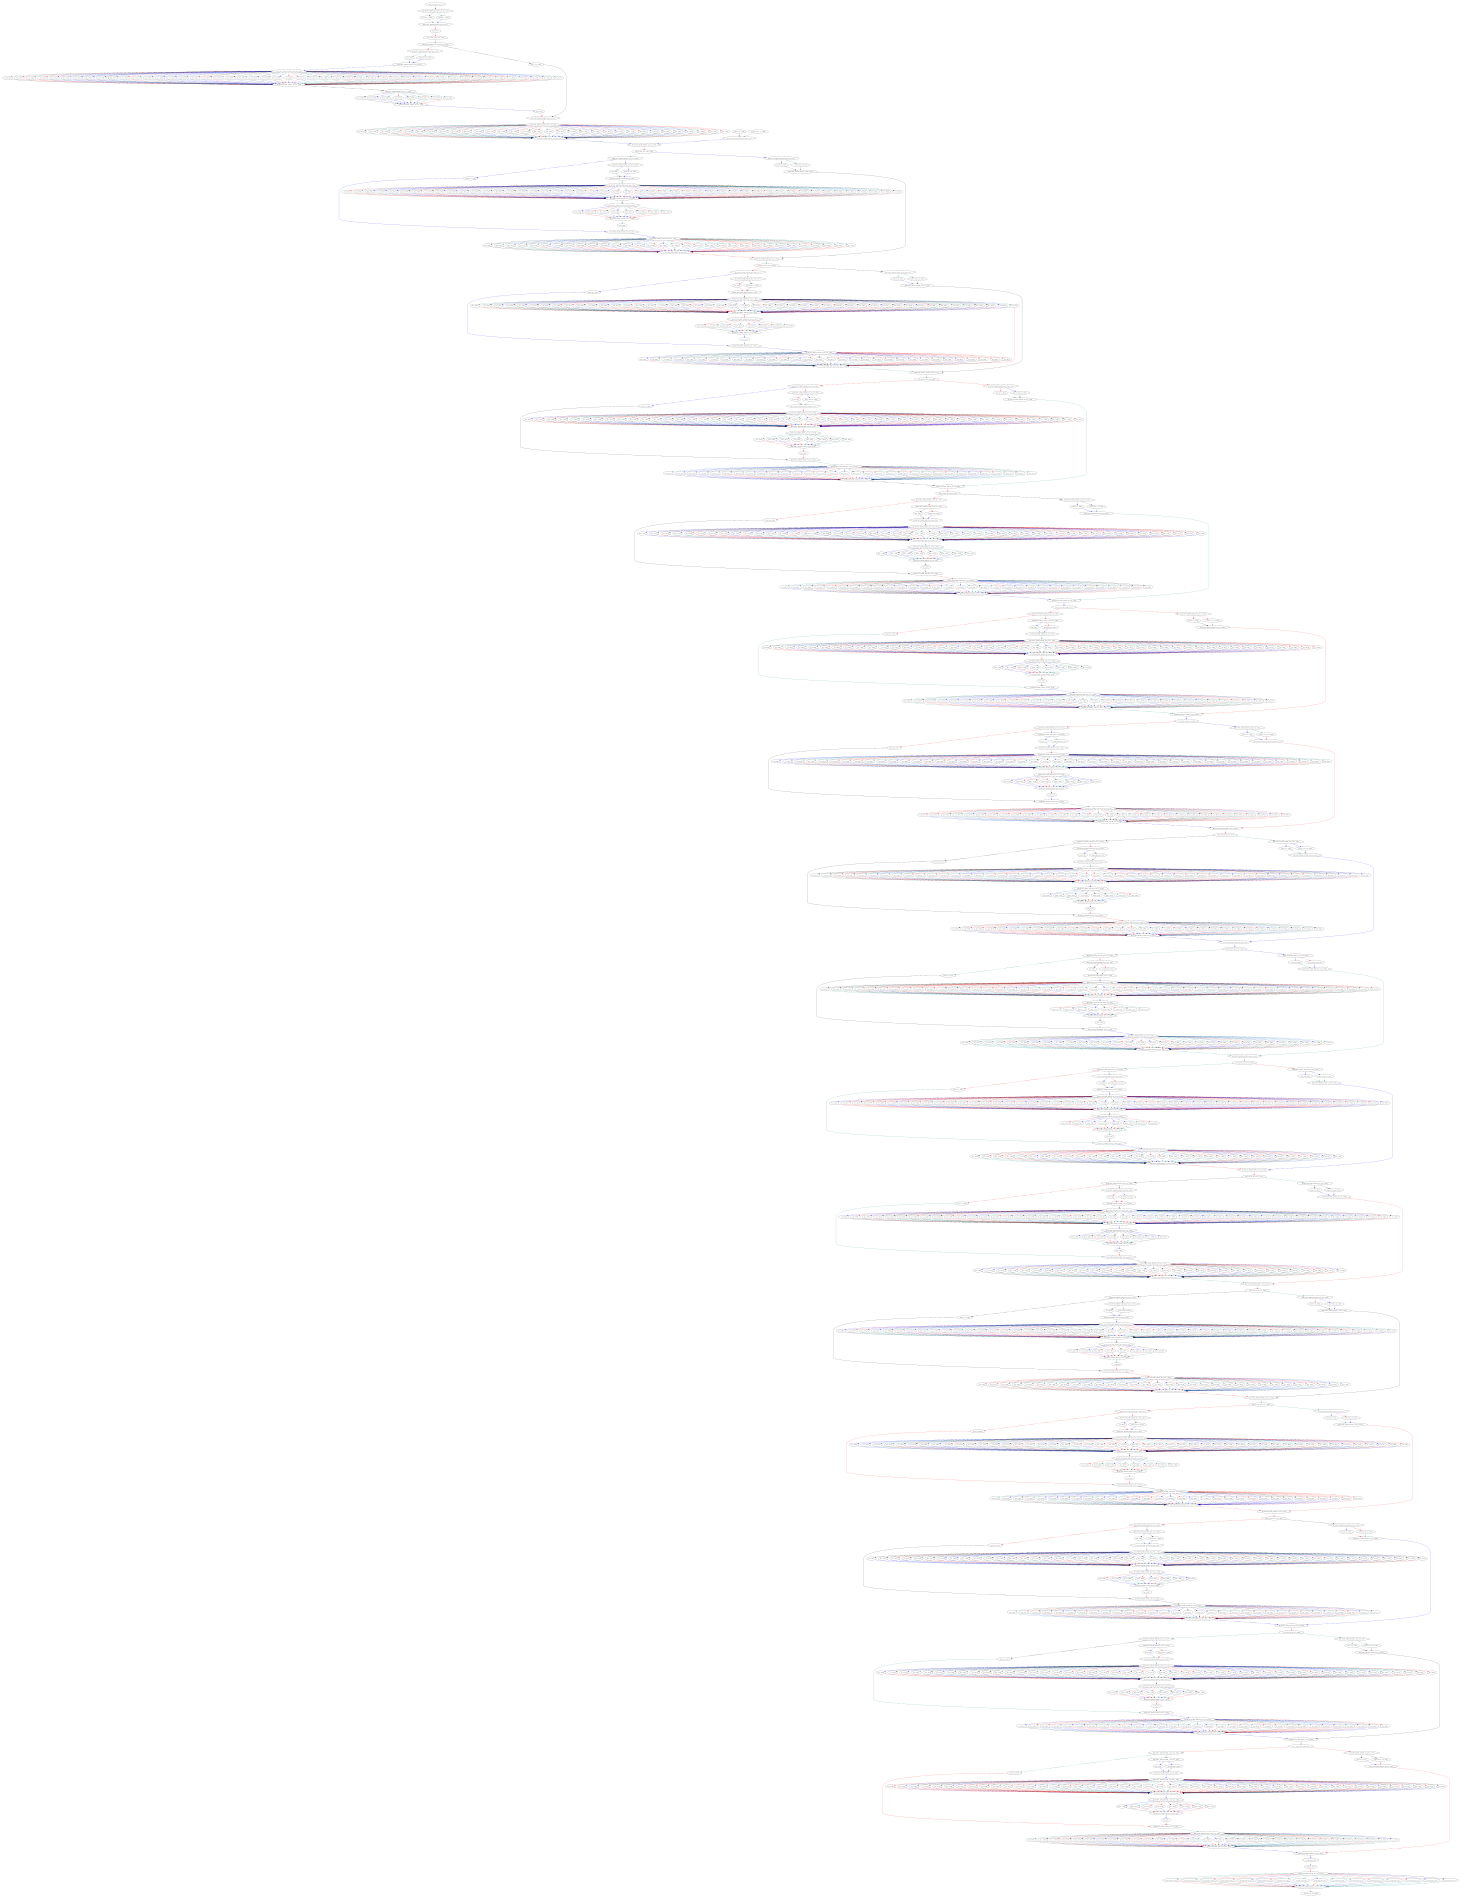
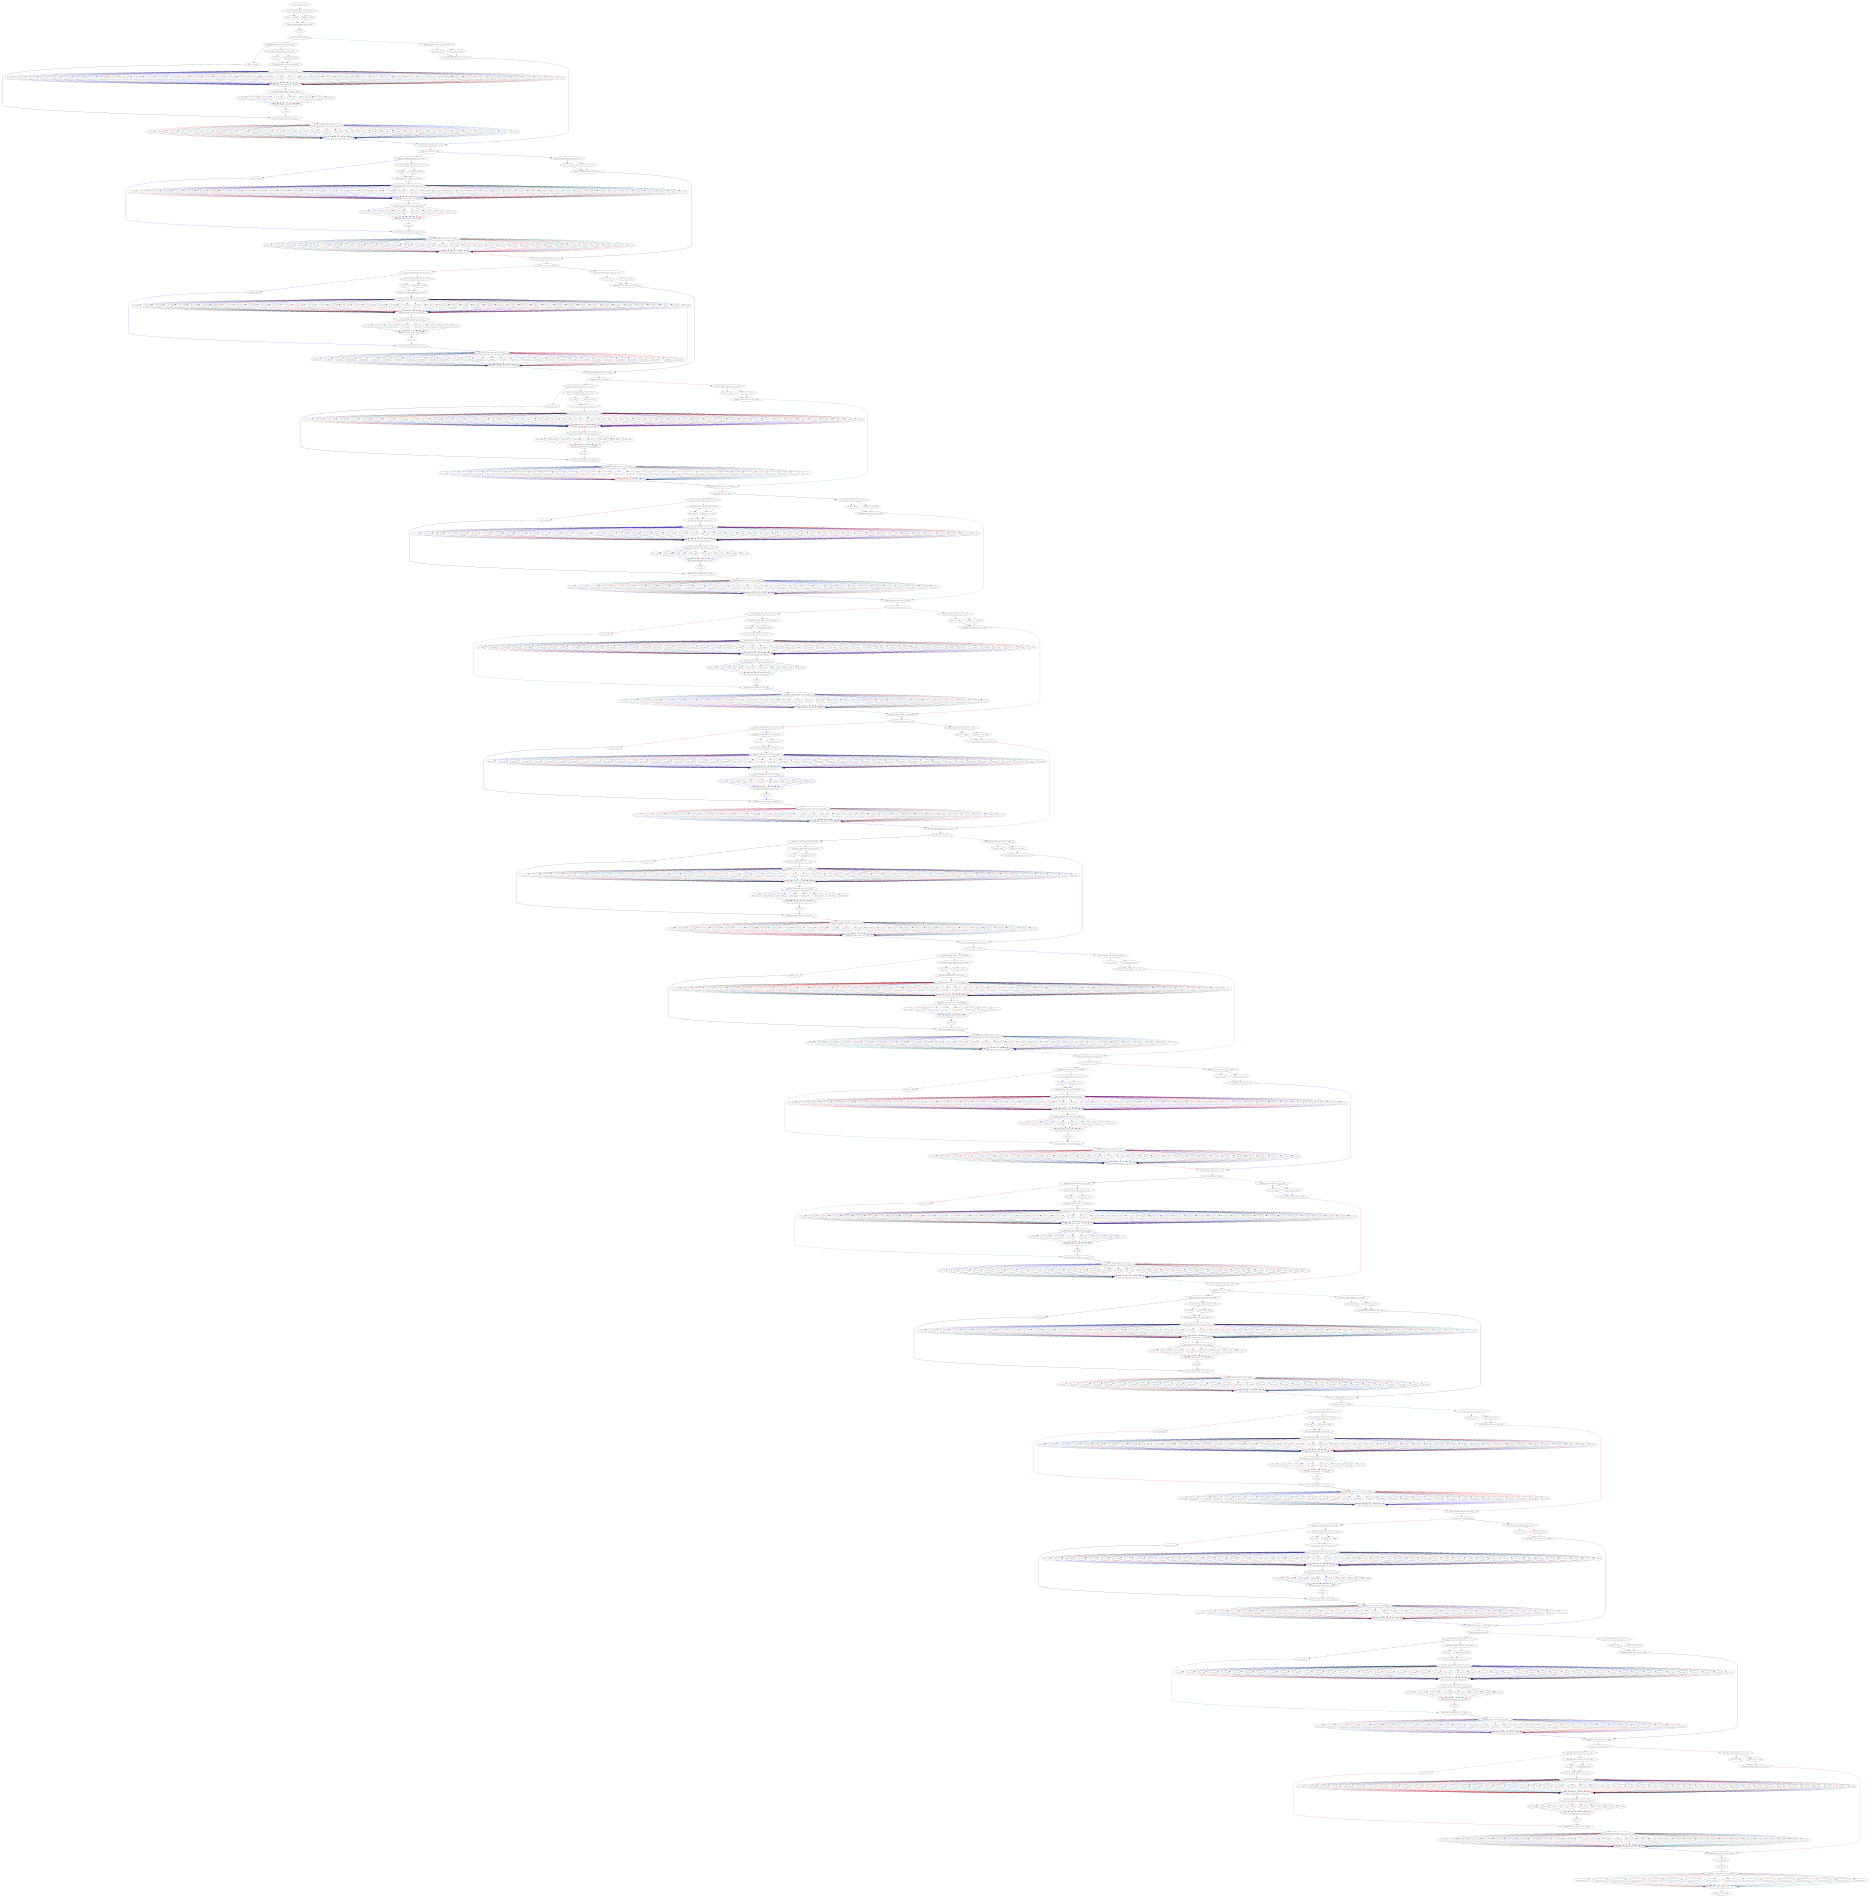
node "WEIGHTED_ROUND_ROBIN_Splitter_2957": added
node "Xor_3635": added
